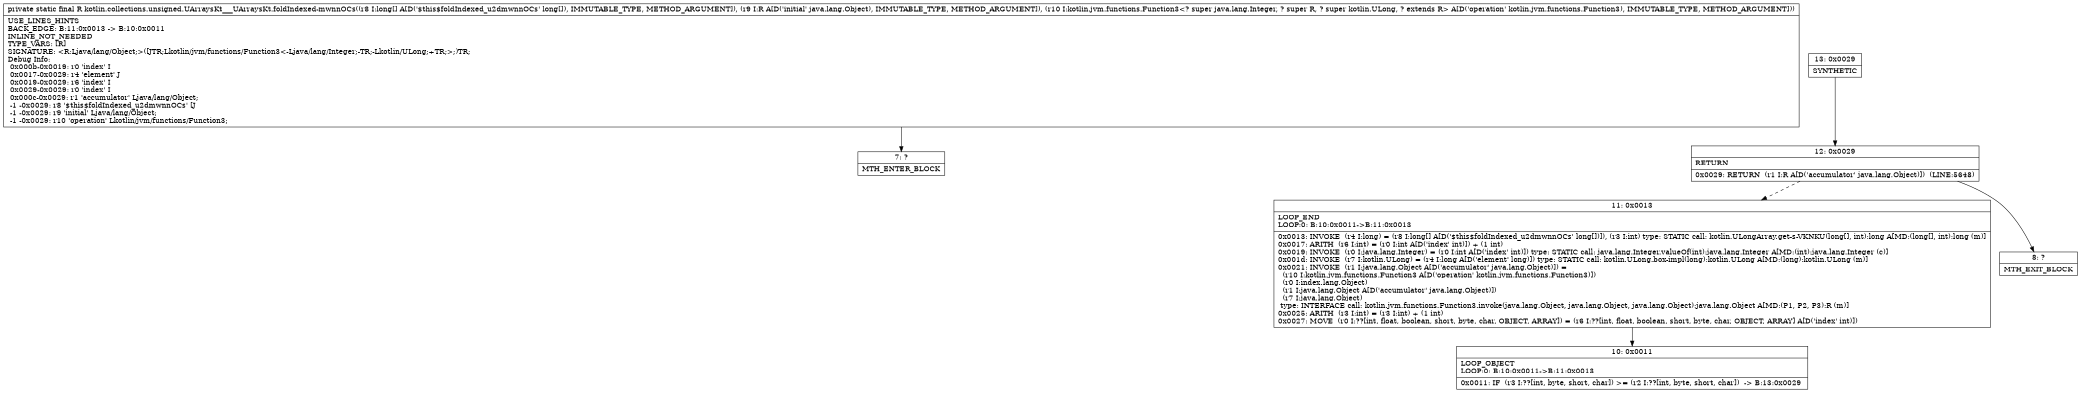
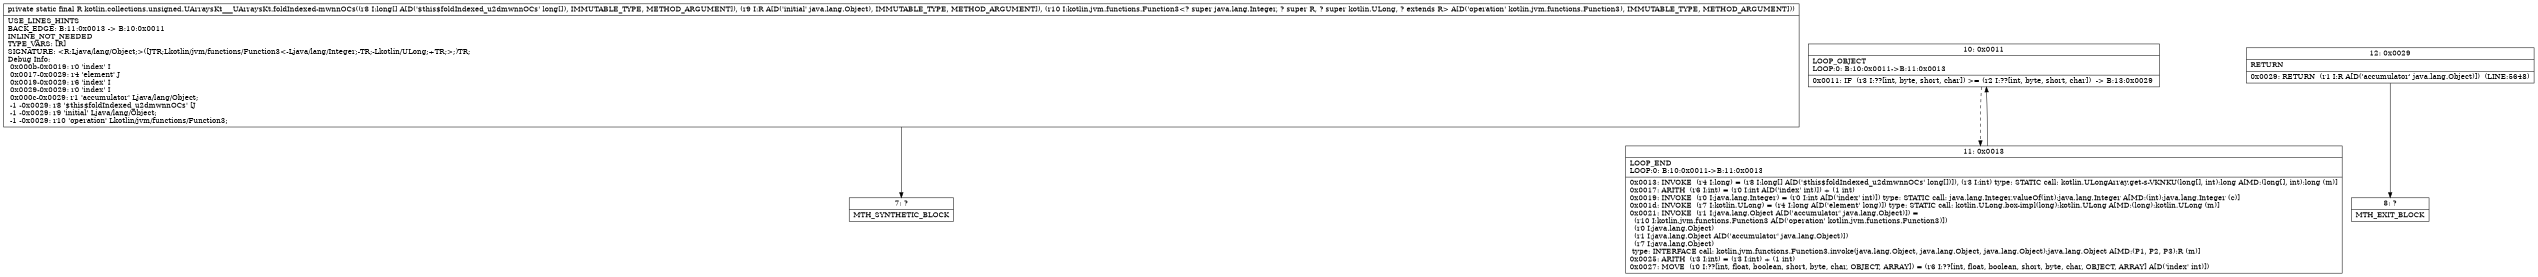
node "13: 0x0029": removed
node "7: ?": text "MTH_ENTER_BLOCK" -> "MTH_SYNTHETIC_BLOCK"
edge "12: 0x0029" -> "11: 0x0013": now "10: 0x0011" -> "11: 0x0013"
node "11: 0x0013": text "(r0 I:index.lang.Object)" -> "(r0 I:java.lang.Object)"
